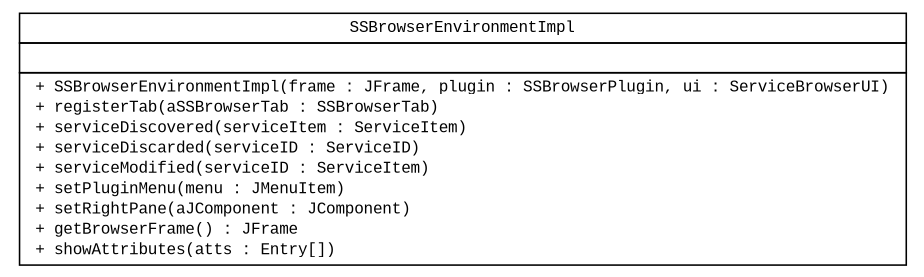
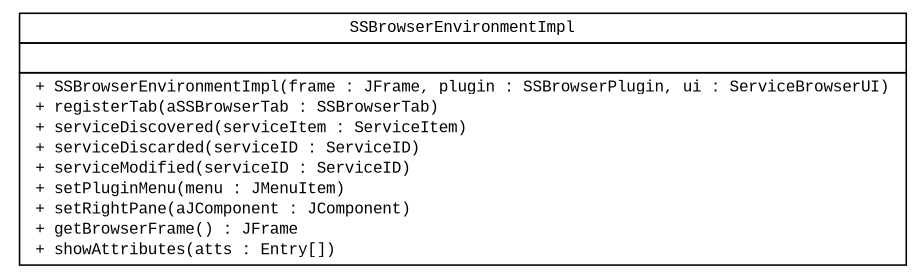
node "SSBrowserEnvironmentImpl": text "+ serviceModified(serviceID : ServiceItem)" -> "+ serviceModified(serviceID : ServiceID)"
